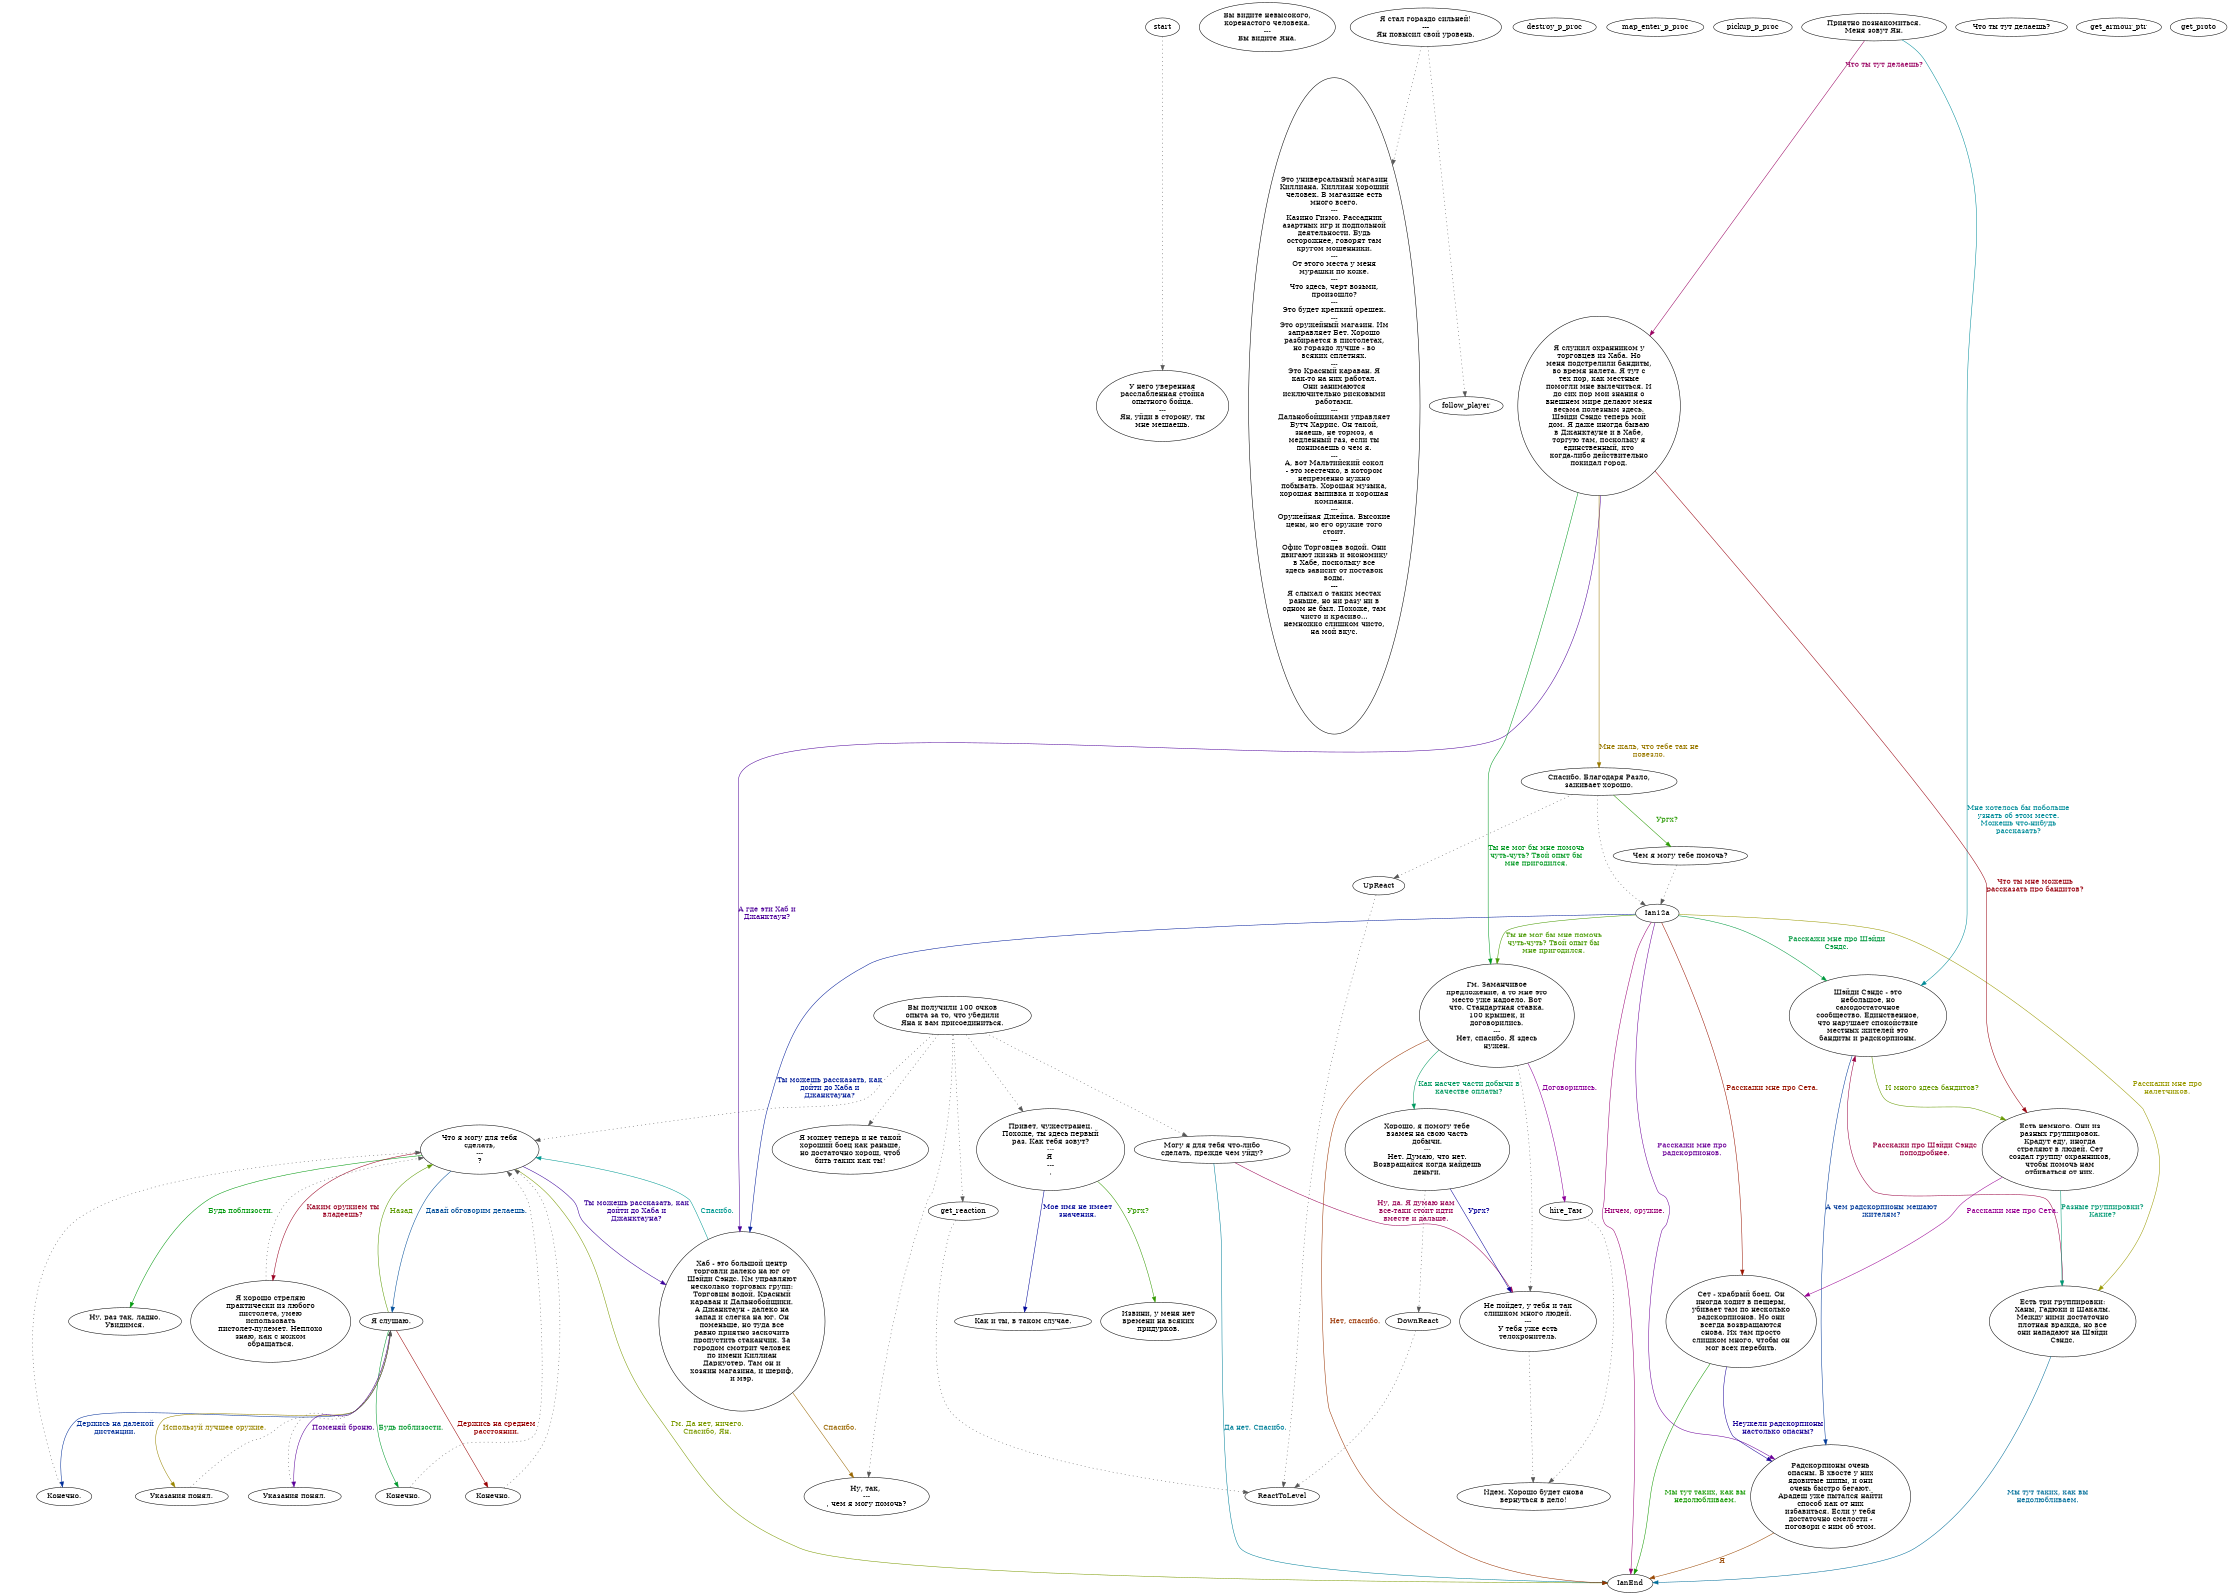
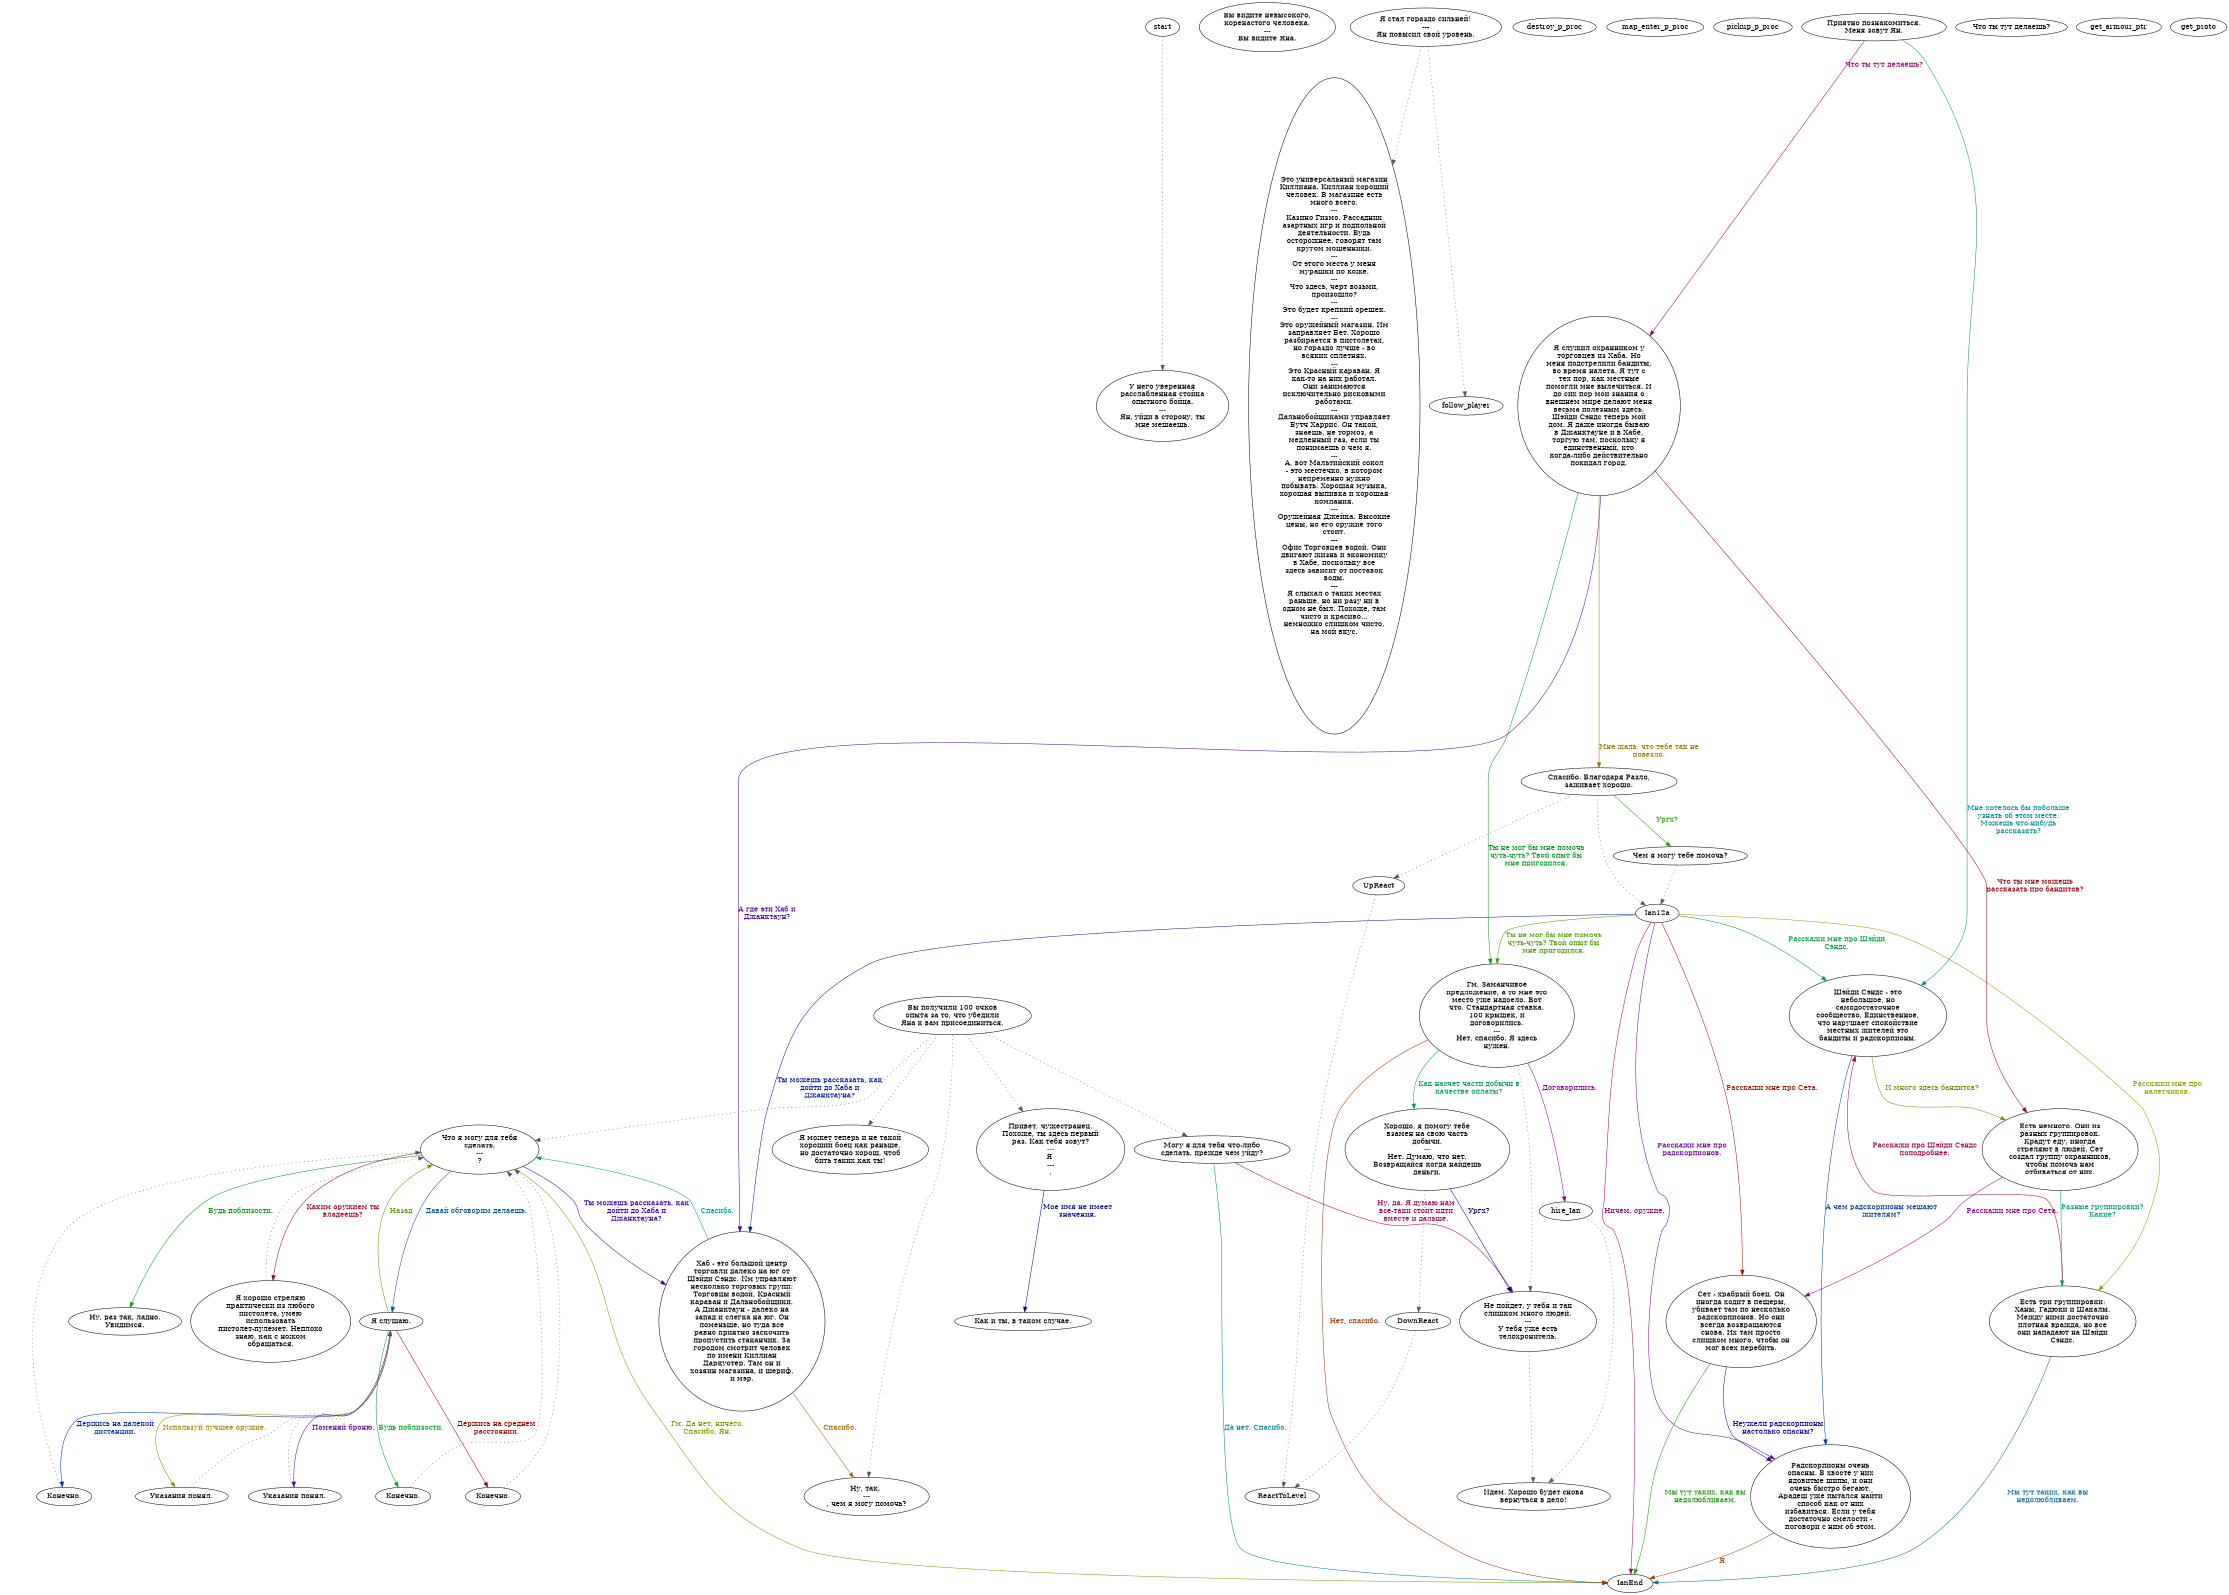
node "get_reaction": removed
node "hire_Там": label "hire_Там" -> "hire_Ian"
node "Извини, у меня нет времени на всяких придурков.": removed
